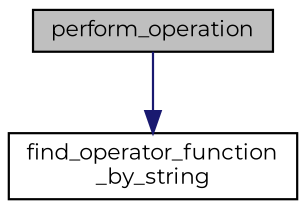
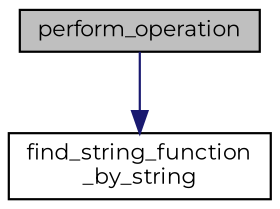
node "find_operator_function _by_string": label "find_operator_function _by_string" -> "find_string_function _by_string"
